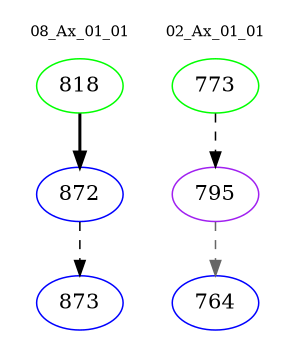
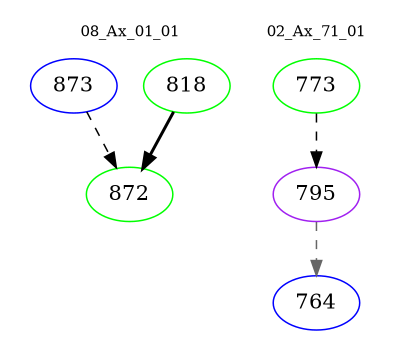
cluster "02_Ax_01_01": label "02_Ax_01_01" -> "02_Ax_71_01"
node "872": color blue -> green
edge "872" -> "873": reversed
